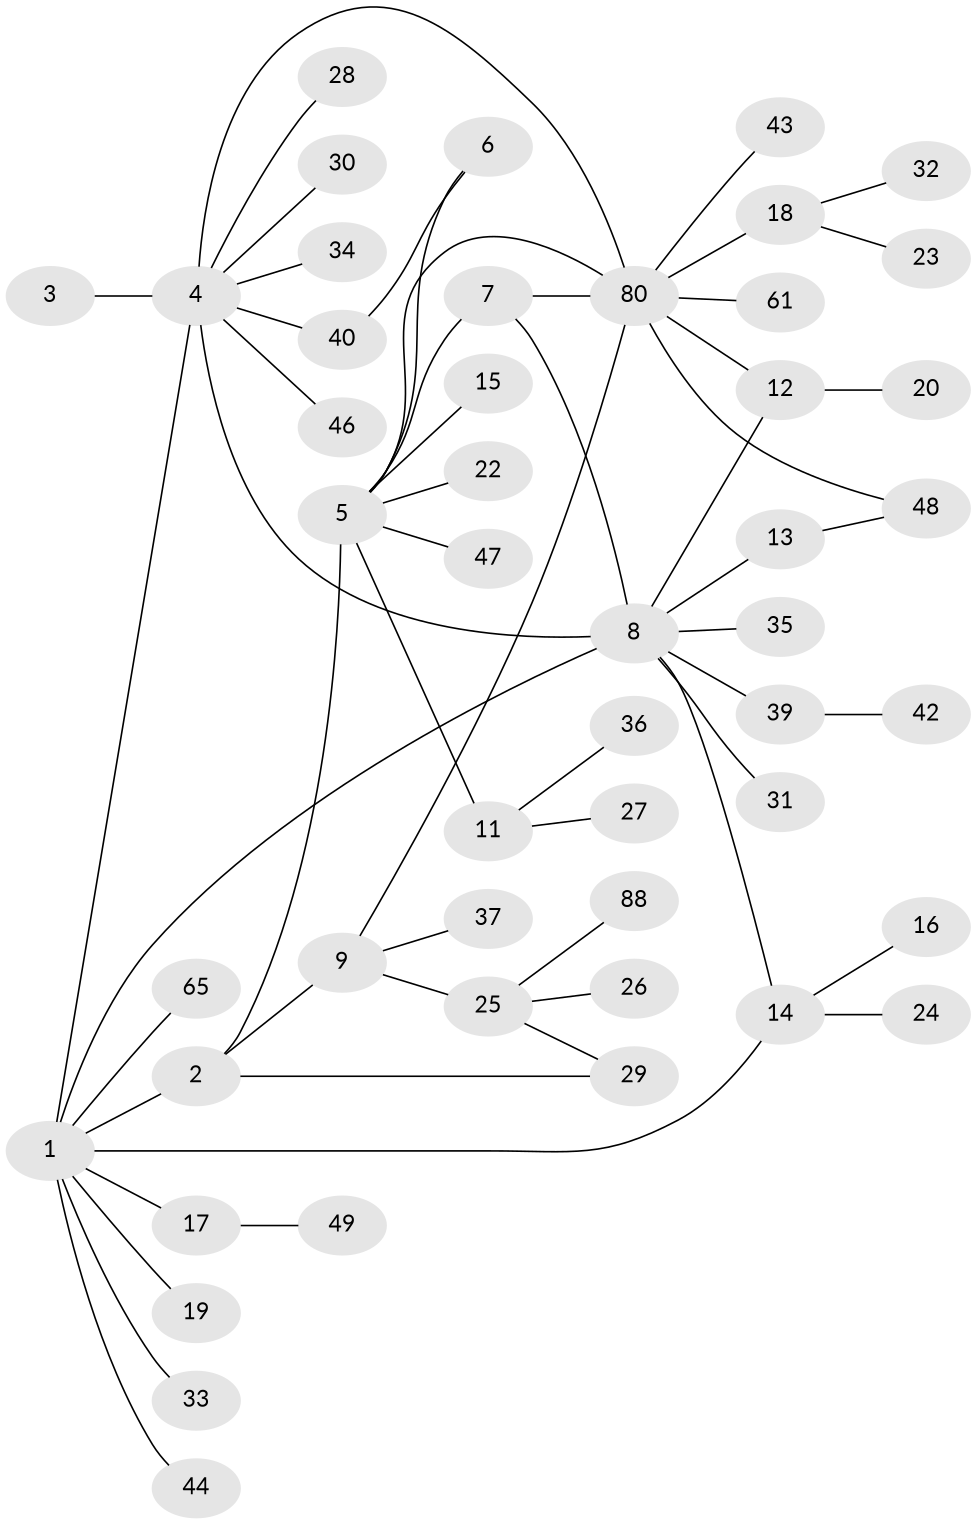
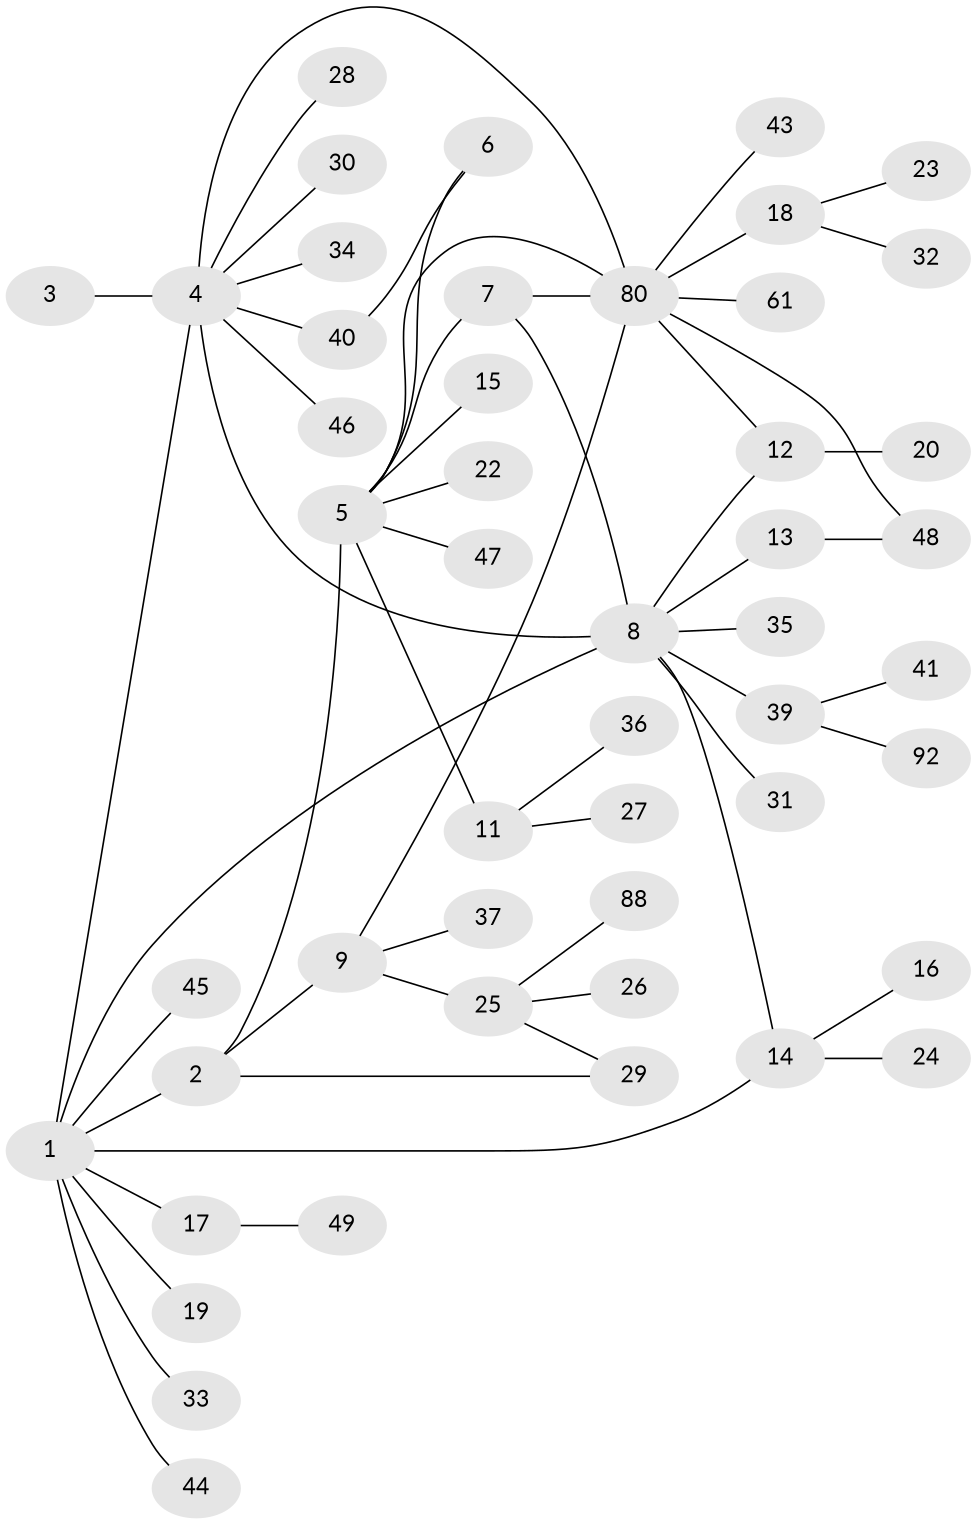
node "41": added
node "42": label "42" -> "92"
node "65": label "65" -> "45"
